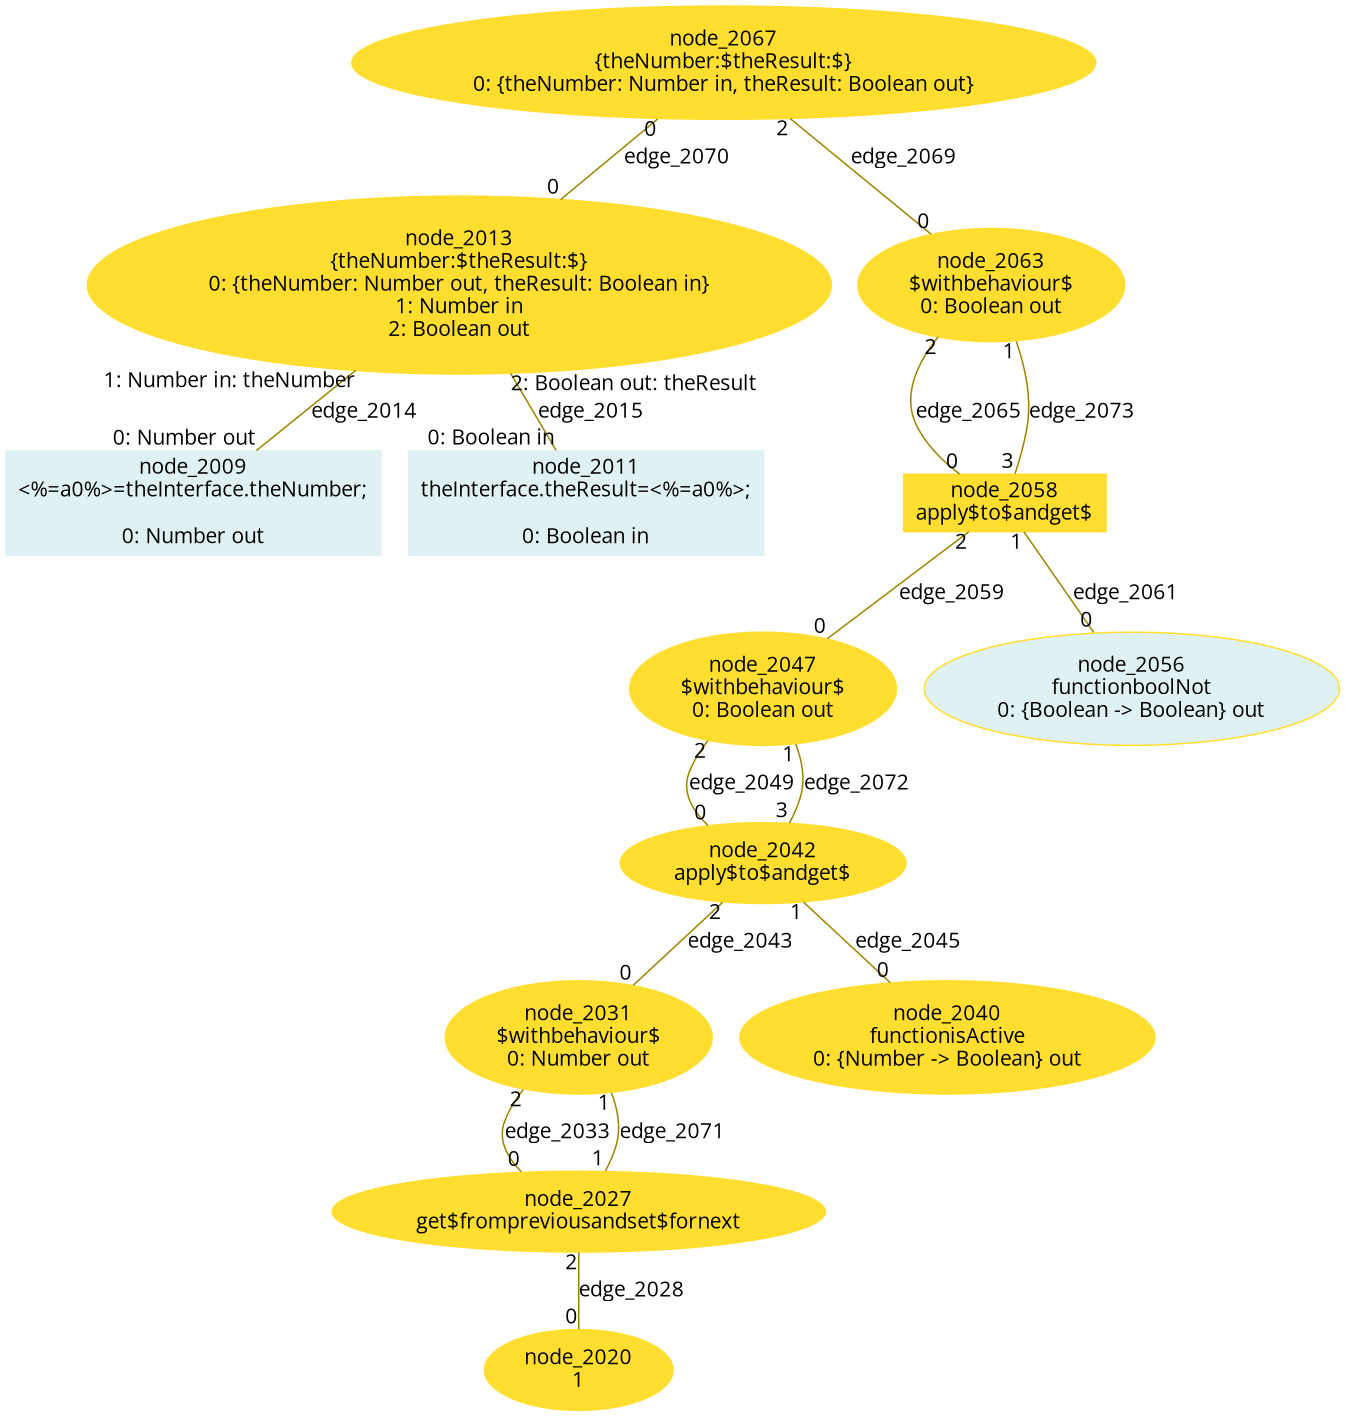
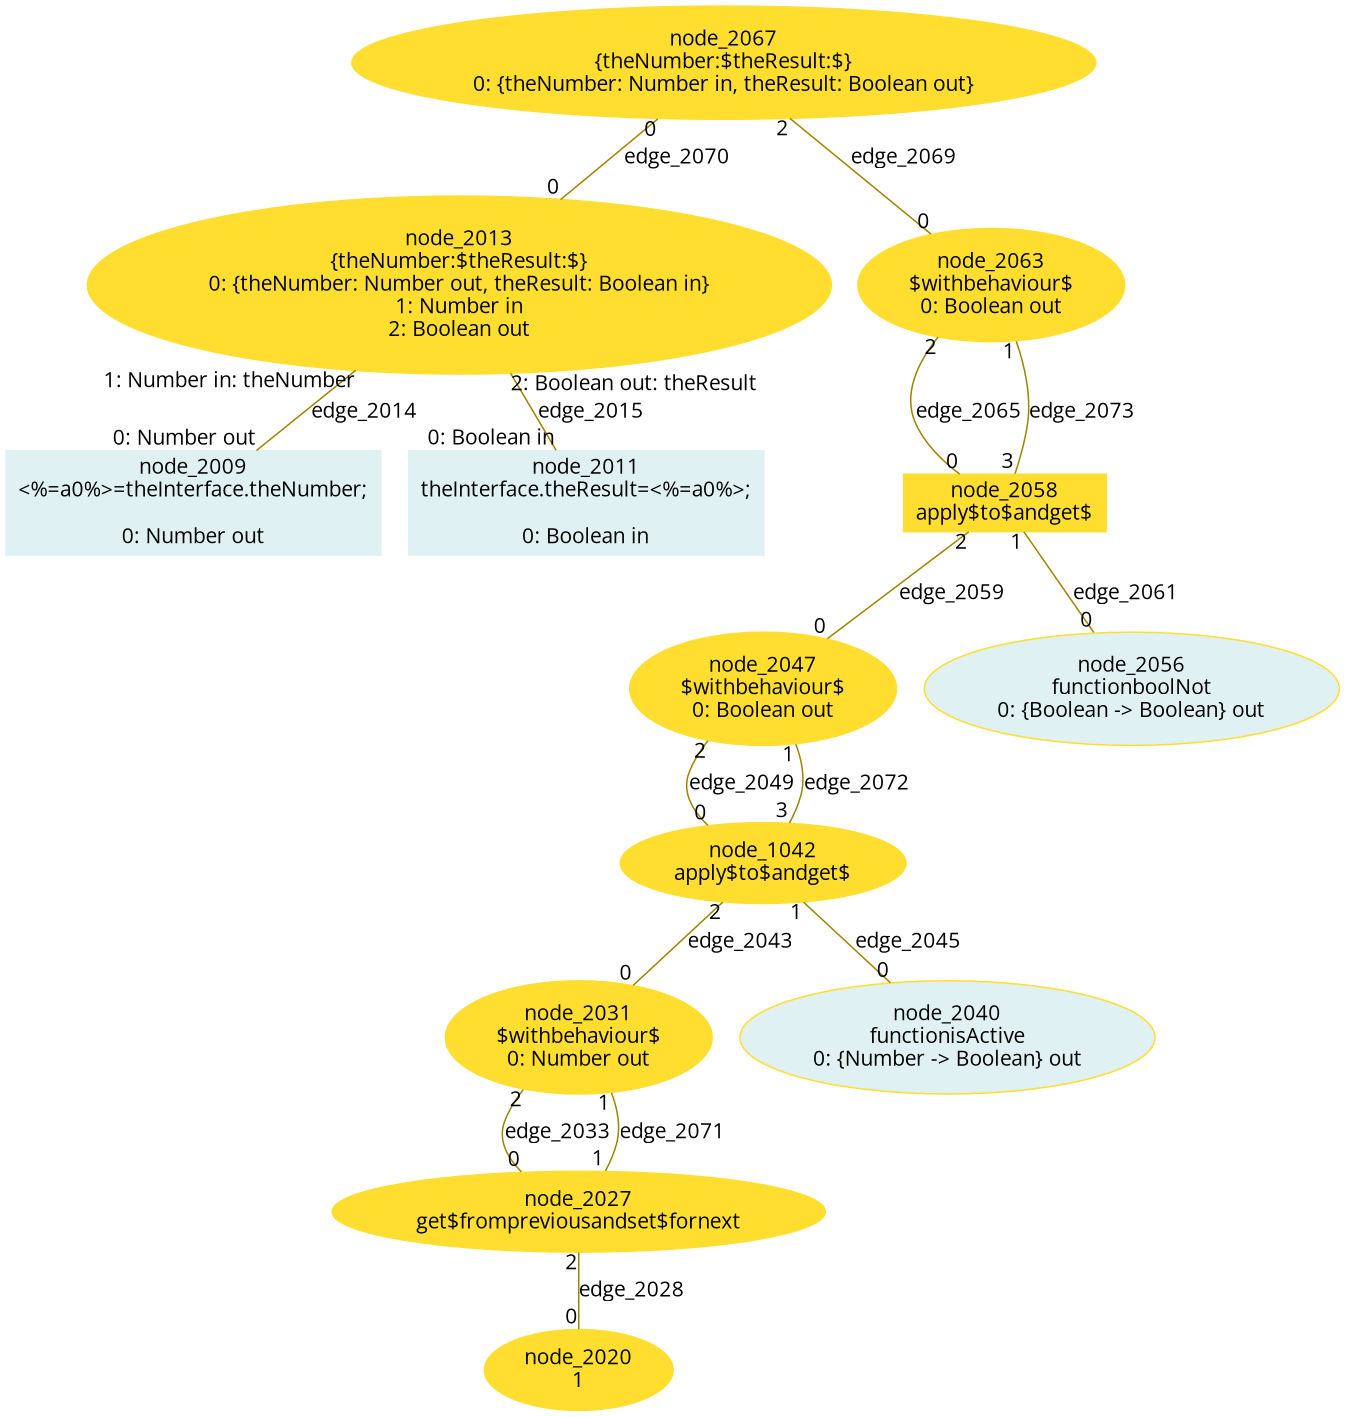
node "node_2042 apply$to$andget$": label "node_2042 apply$to$andget$" -> "node_1042 apply$to$andget$"
node "node_2040 functionisActive 0: {Number -> Boolean} out": fillcolor #ffde2f -> #dff1f2
